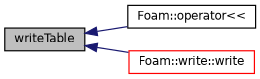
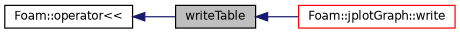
edge "Foam::operator<<" -> "writeTable": reversed
node "Foam::write::write": label "Foam::write::write" -> "Foam::jplotGraph::write"
